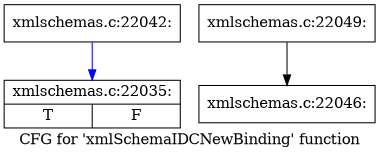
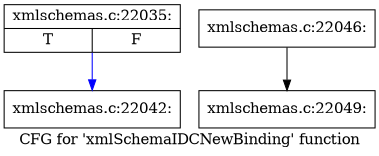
edge "xmlschemas.c:22042:" -> "xmlschemas.c:22035:": reversed
edge "xmlschemas.c:22049:" -> "xmlschemas.c:22046:": reversed
